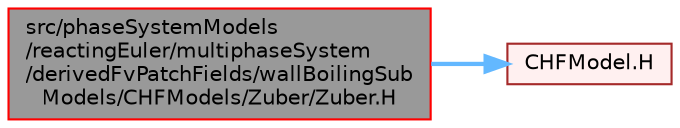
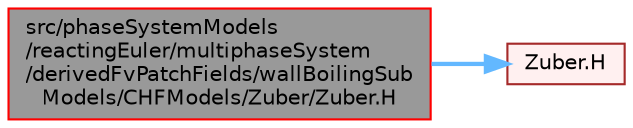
node "CHFModel.H": label "CHFModel.H" -> "Zuber.H"
